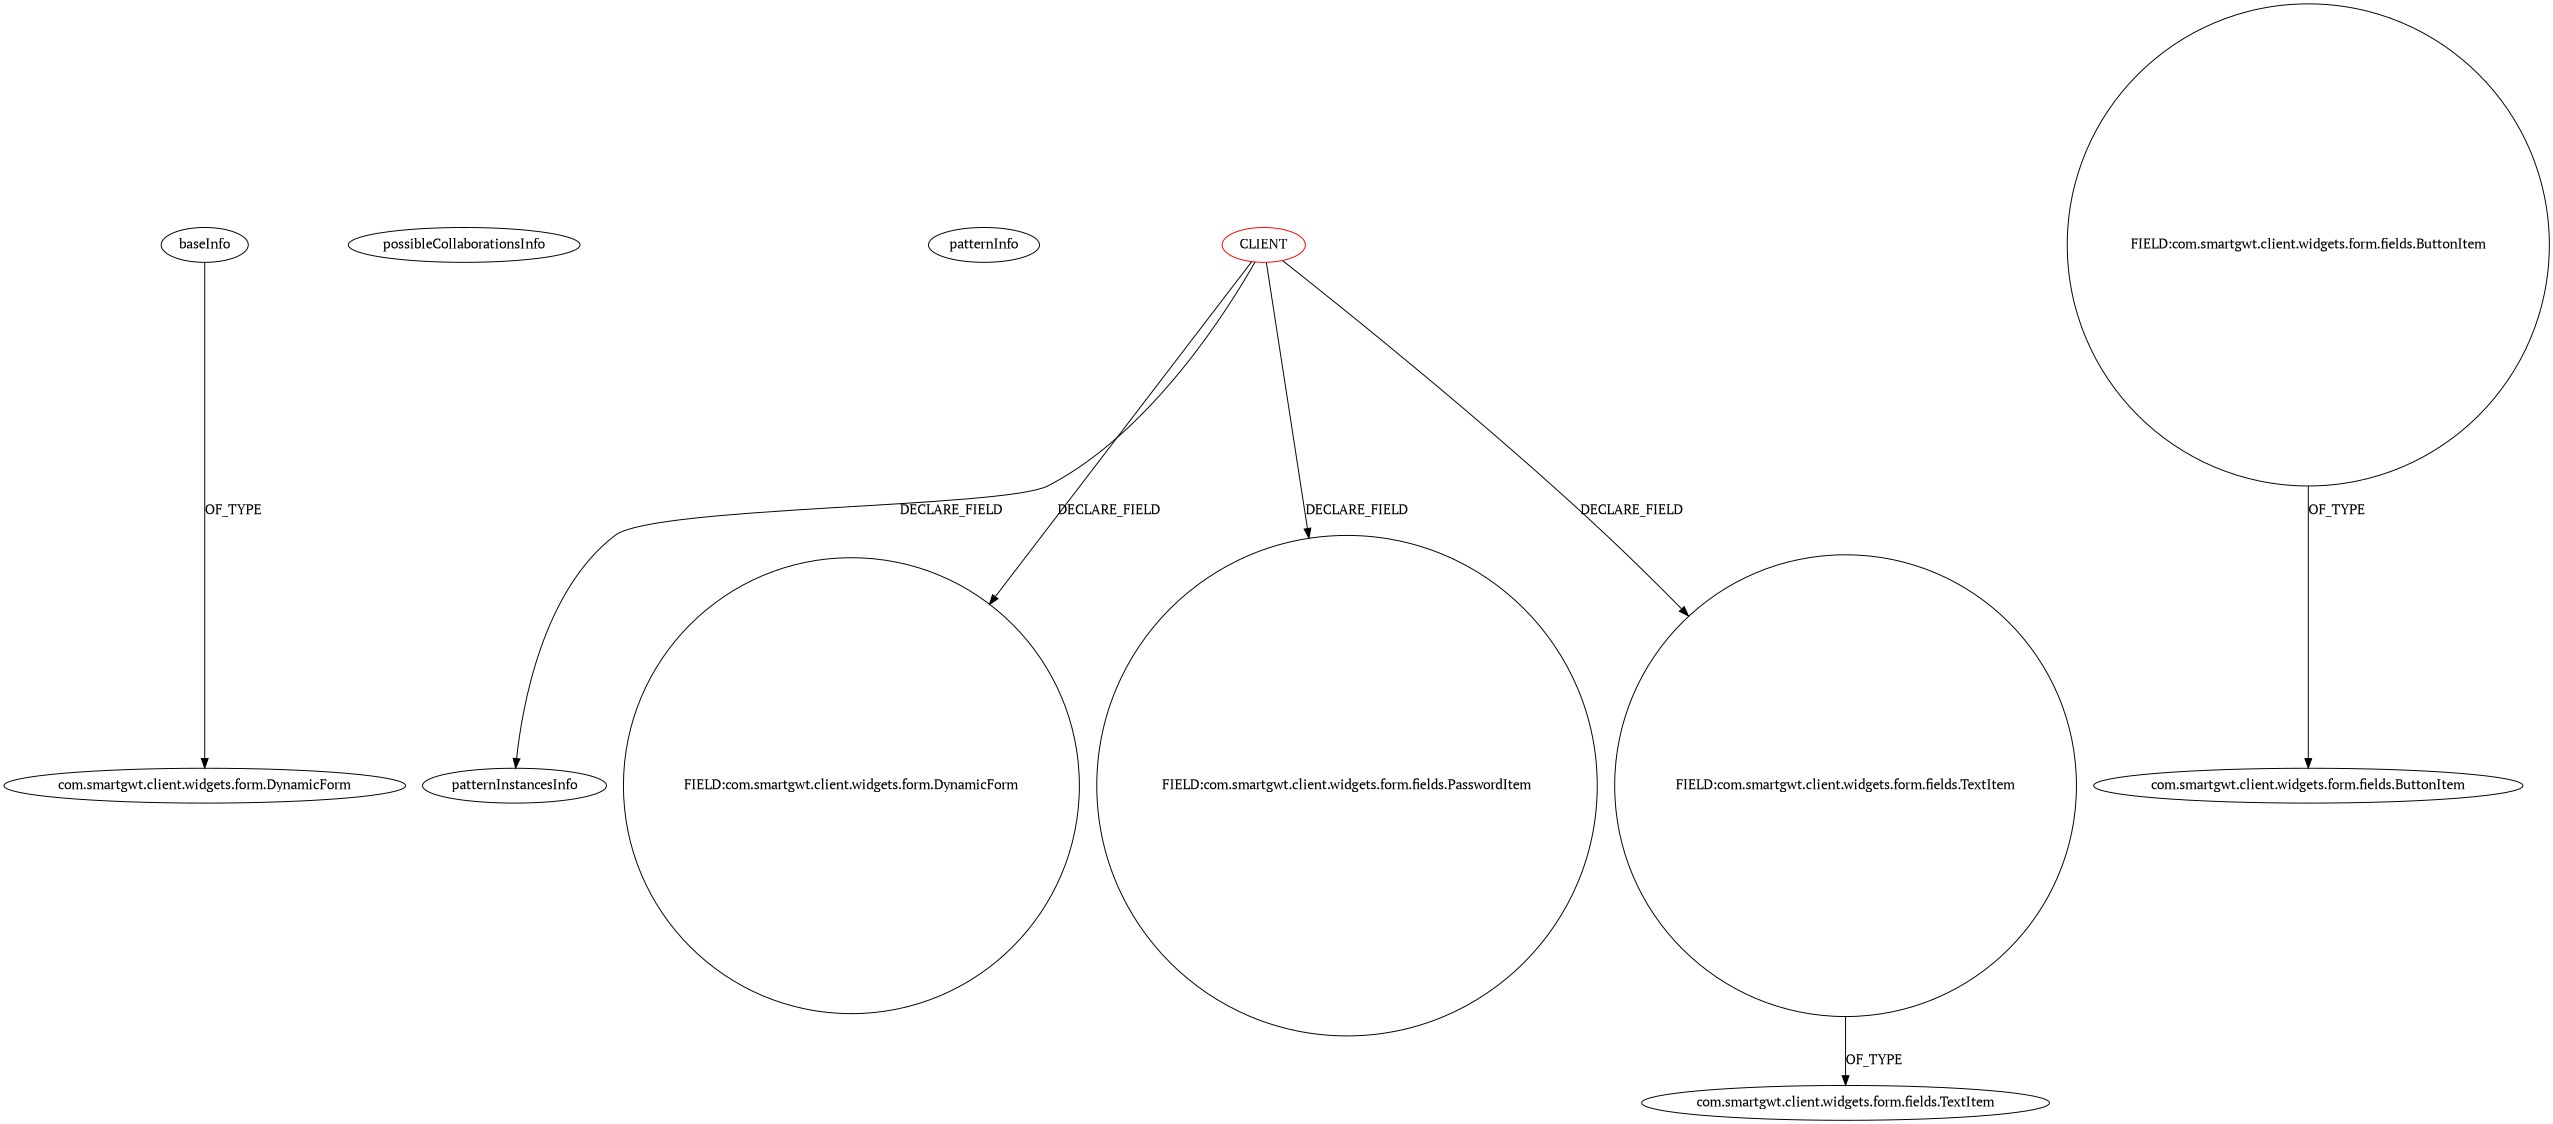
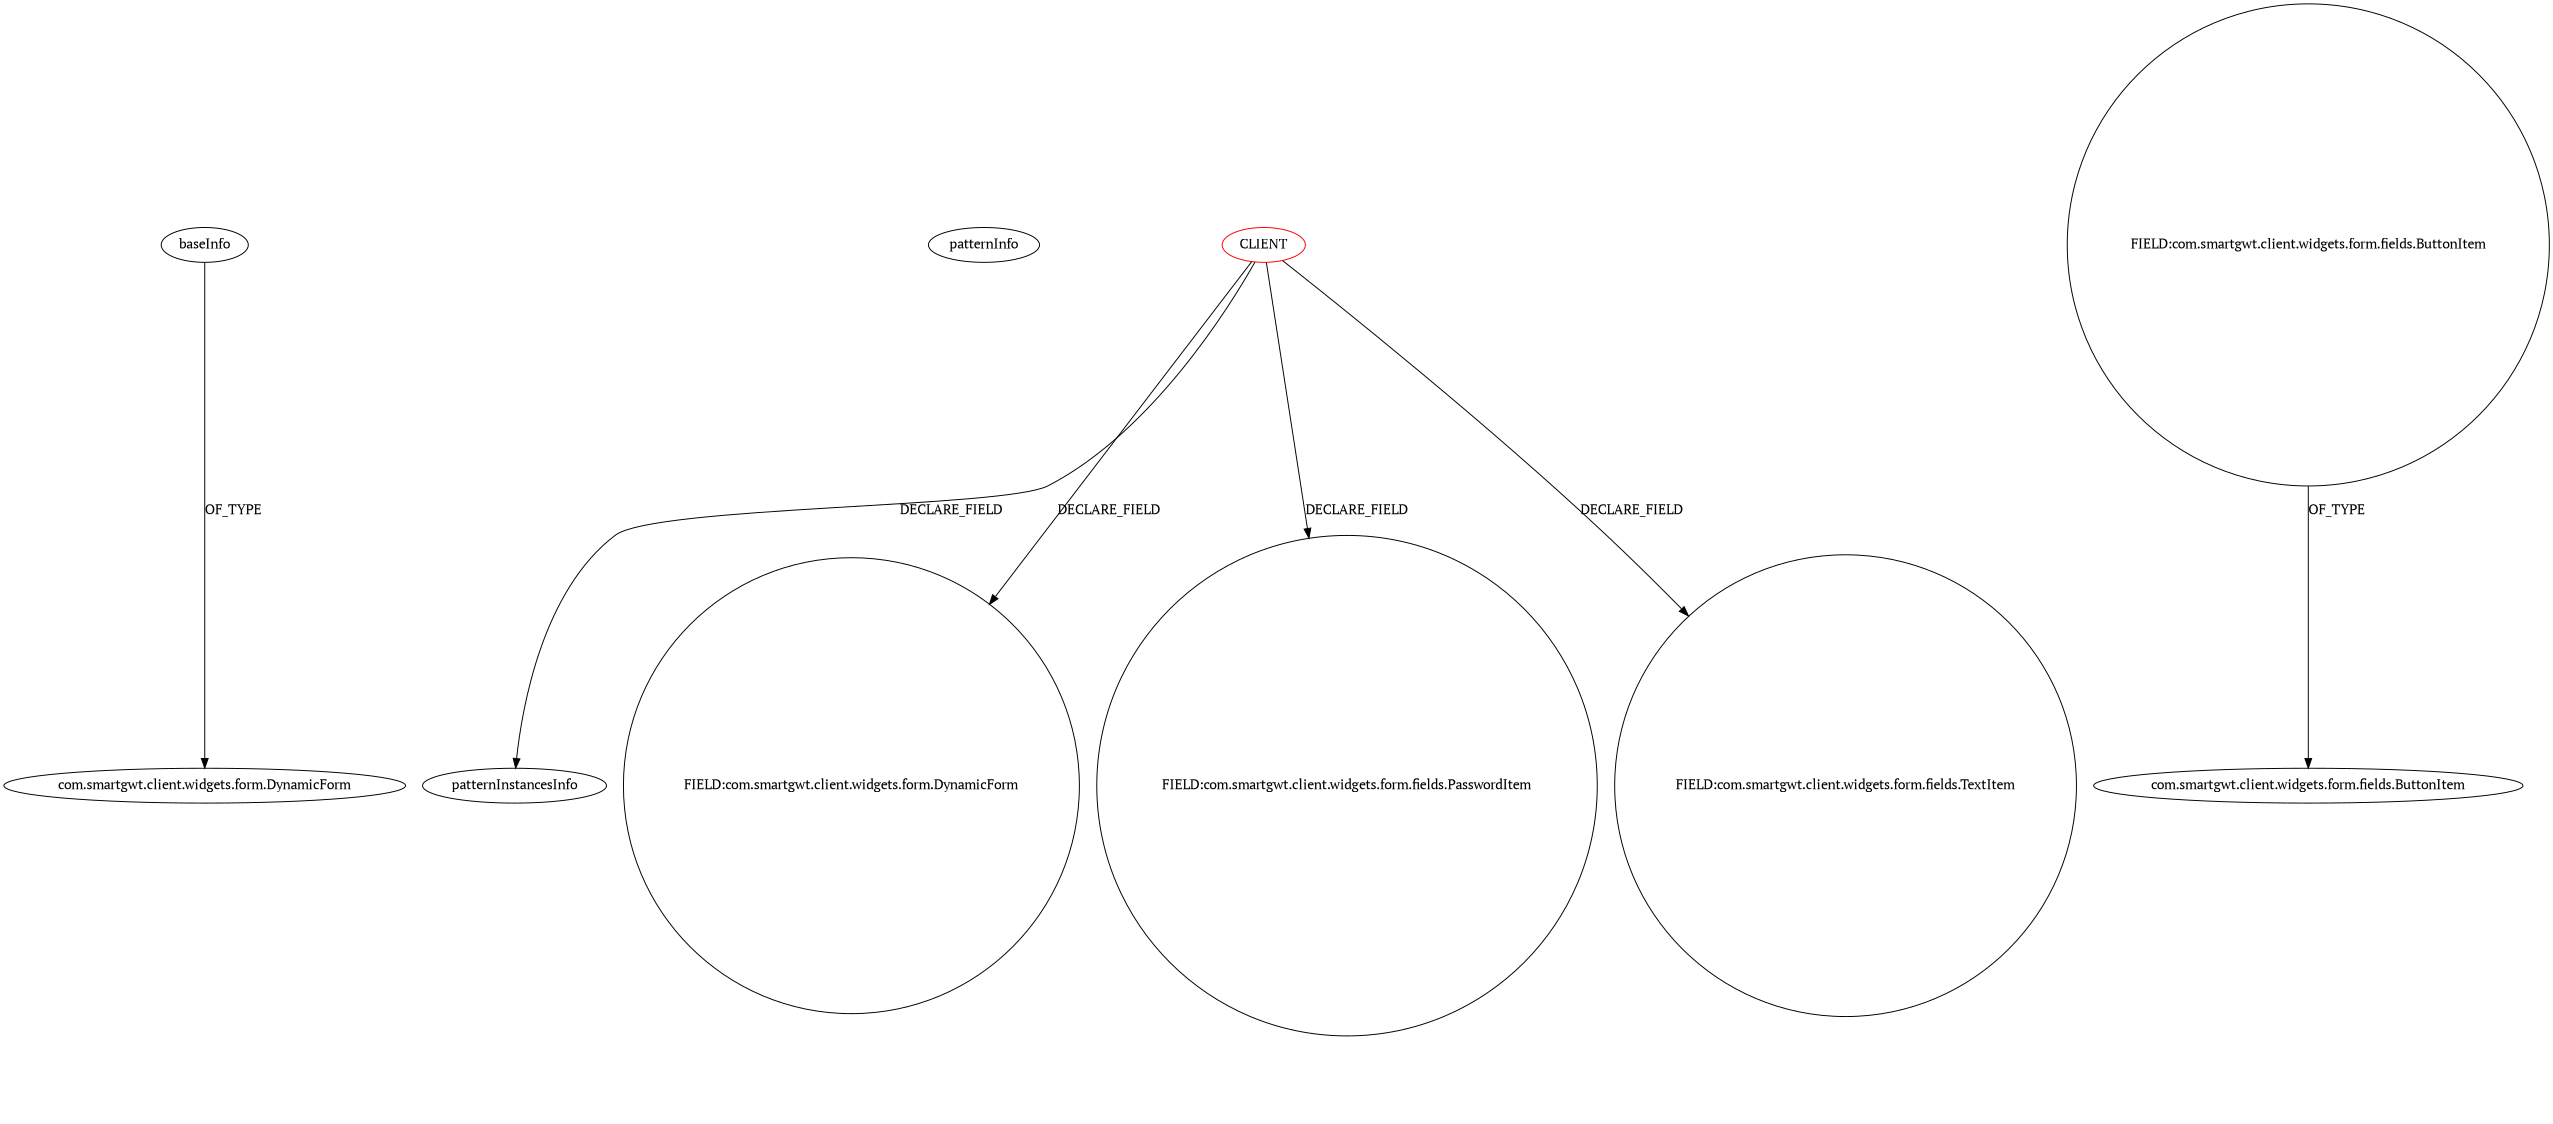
node "possibleCollaborationsInfo": removed
node "com.smartgwt.client.widgets.form.fields.TextItem": removed
